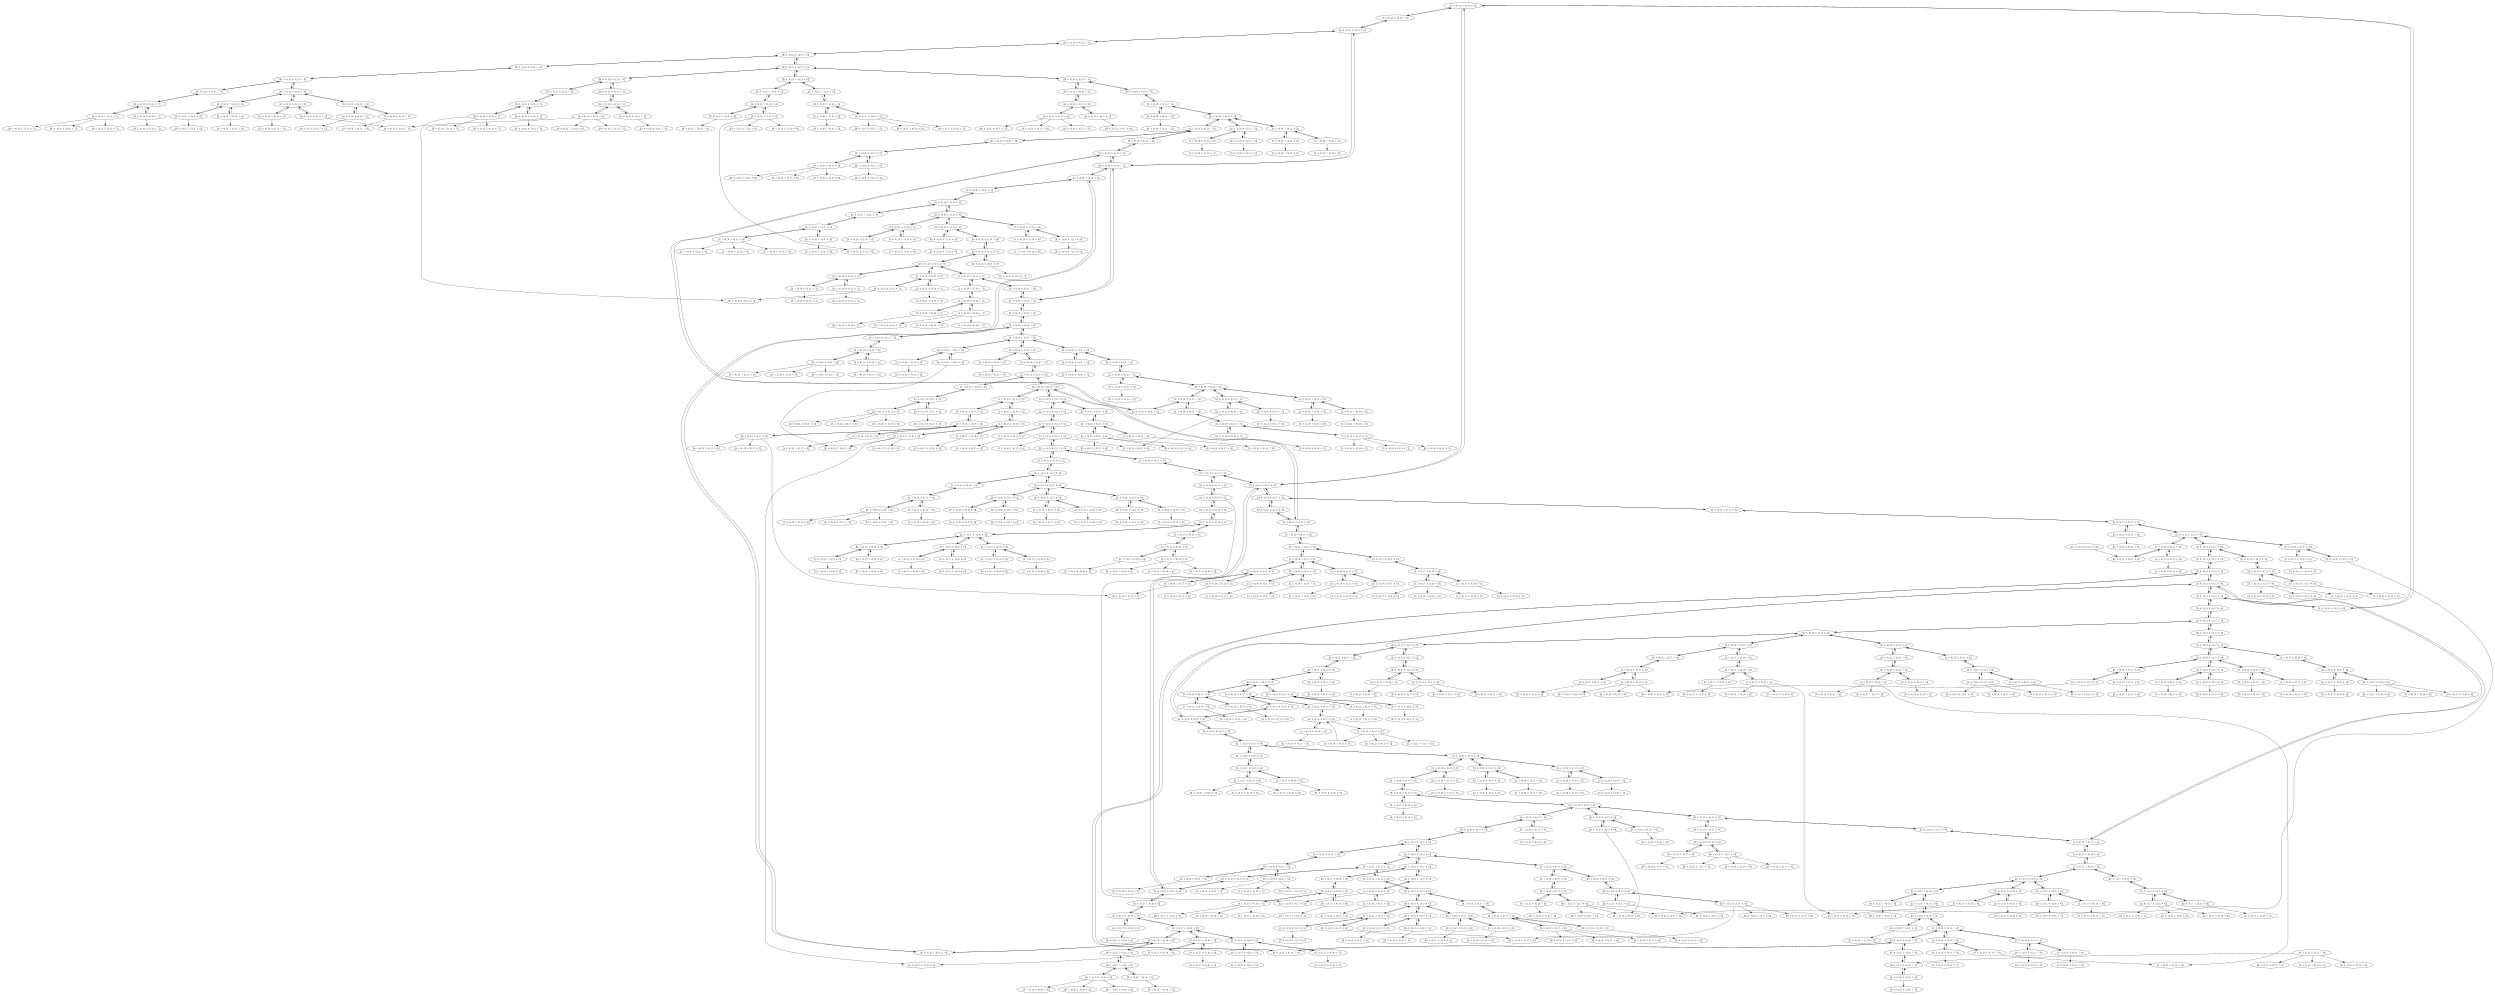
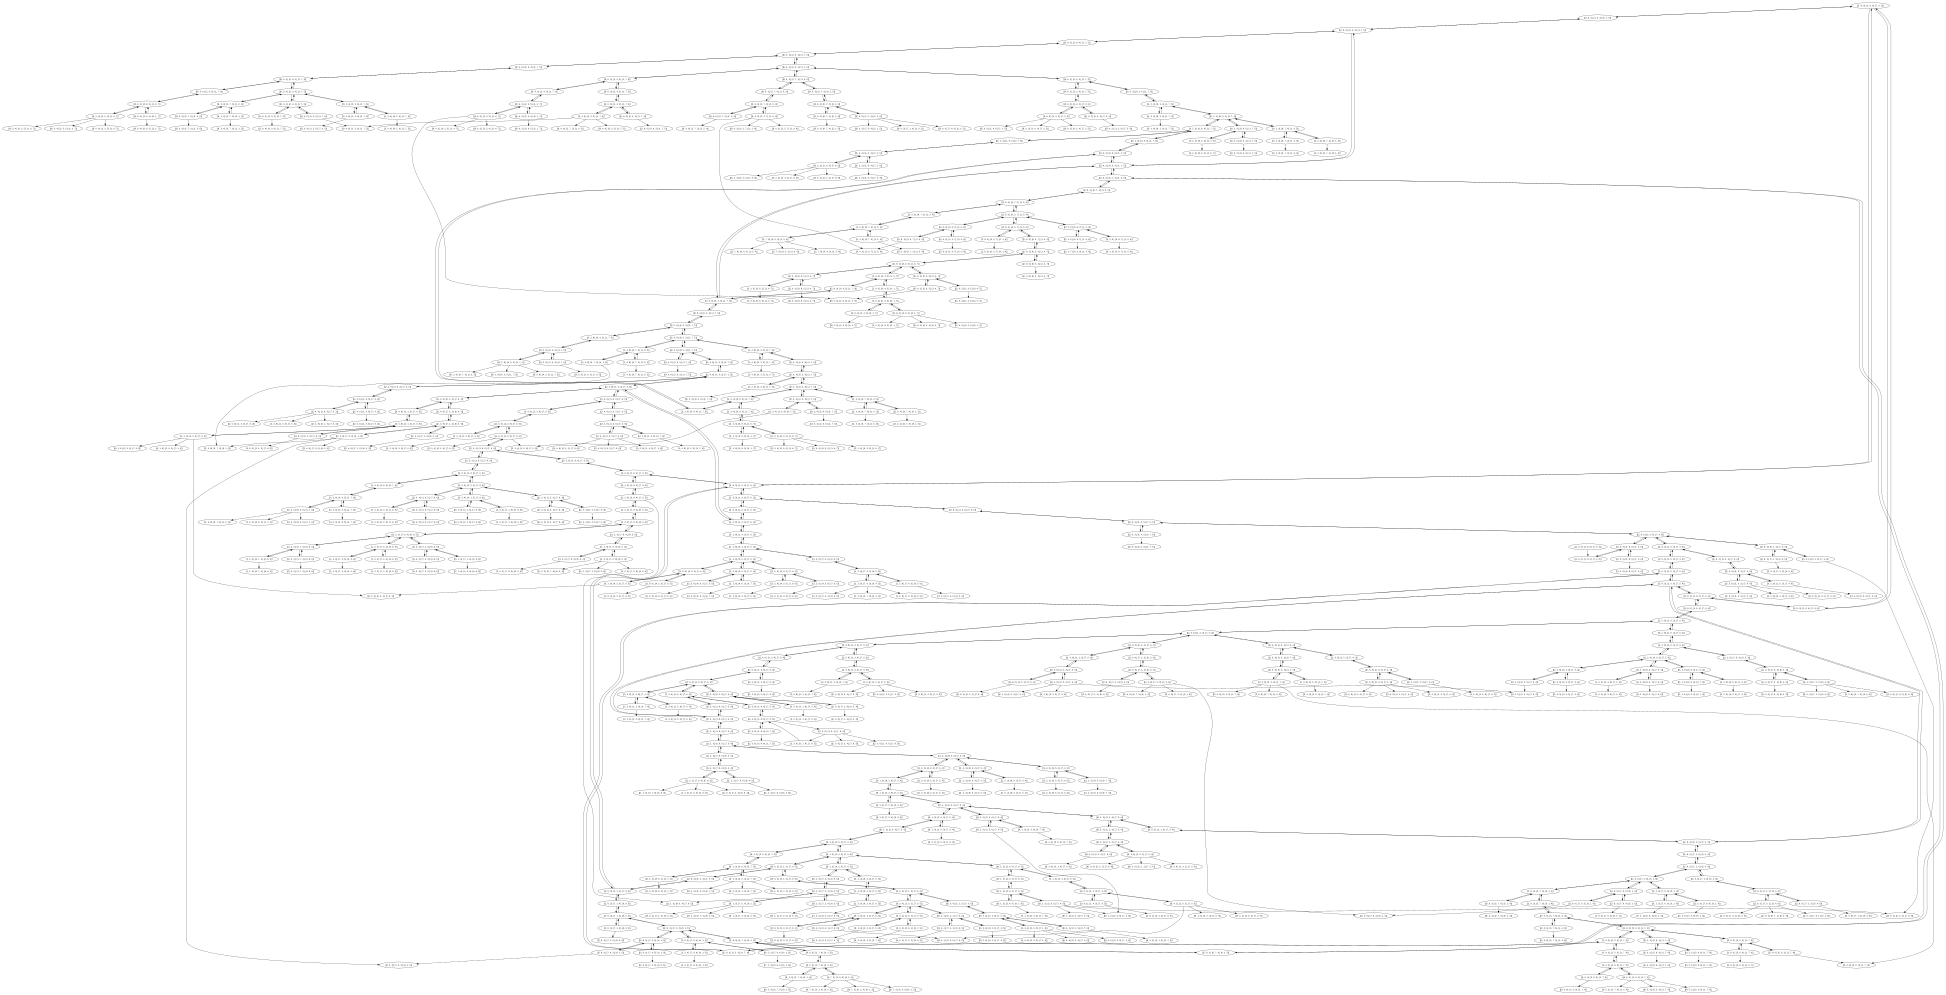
edge "[[8, 0, 3], [2, 5, 6], [1, 7, 4]]" -> "[[8, 5, 3], [2, 0, 6], [1, 7, 4]]": added
